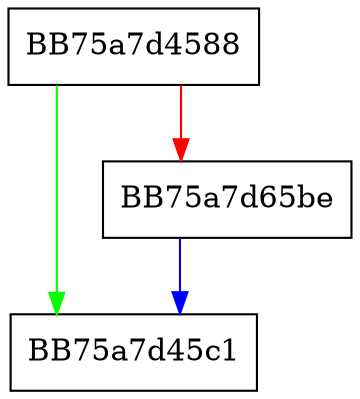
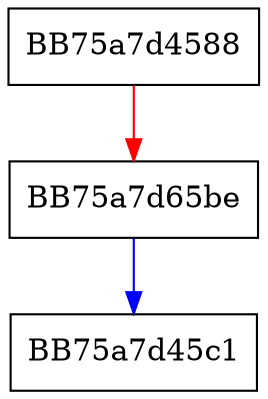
edge "BB75a7d4588" -> "BB75a7d45c1": removed
